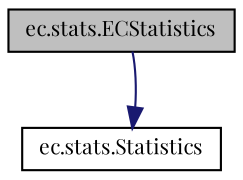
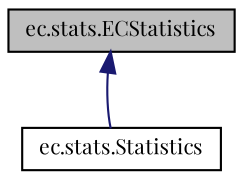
edge "ec.stats.ECStatistics" -> "ec.stats.Statistics": reversed
